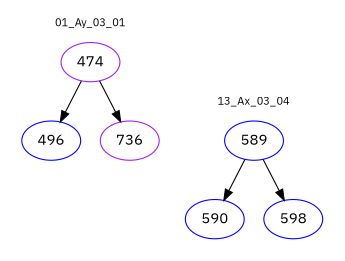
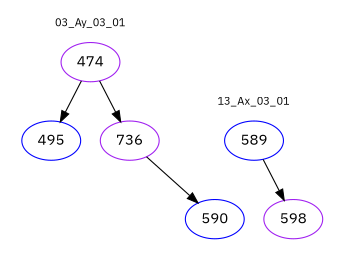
cluster "01_Ay_03_01": label "01_Ay_03_01" -> "03_Ay_03_01"
cluster "13_Ax_03_04": label "13_Ax_03_04" -> "13_Ax_03_01"
node "496": label "496" -> "495"
edge "589" -> "590": now "736" -> "590"
node "598": color blue -> purple
